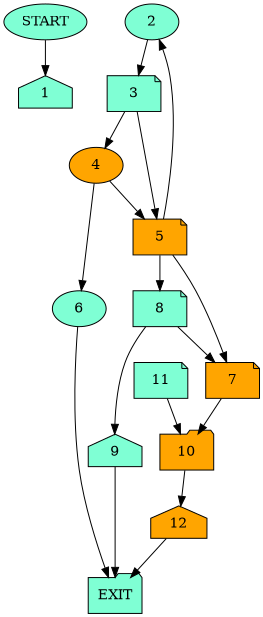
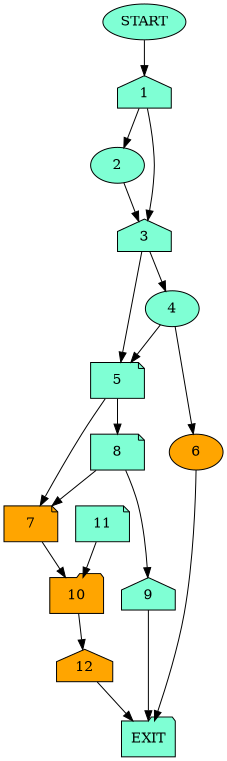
node "3": shape note -> house
edge "5" -> "2": now "1" -> "2"
edge "1" -> "3": added
node "4": fillcolor orange -> aquamarine
node "5": fillcolor orange -> aquamarine
node "6": fillcolor aquamarine -> orange
